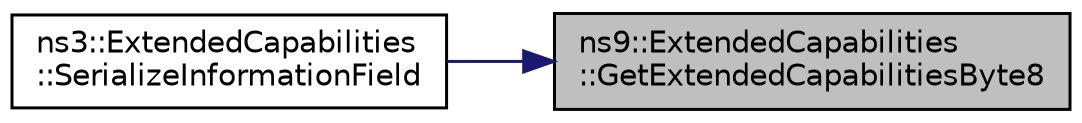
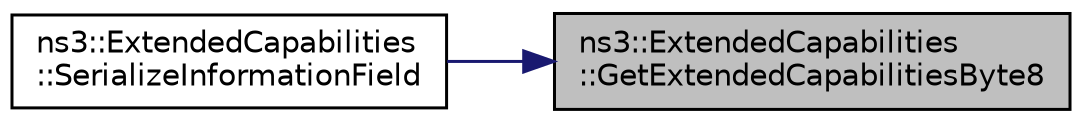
node "ns9::ExtendedCapabilities ::GetExtendedCapabilitiesByte8": label "ns9::ExtendedCapabilities ::GetExtendedCapabilitiesByte8" -> "ns3::ExtendedCapabilities ::GetExtendedCapabilitiesByte8"
